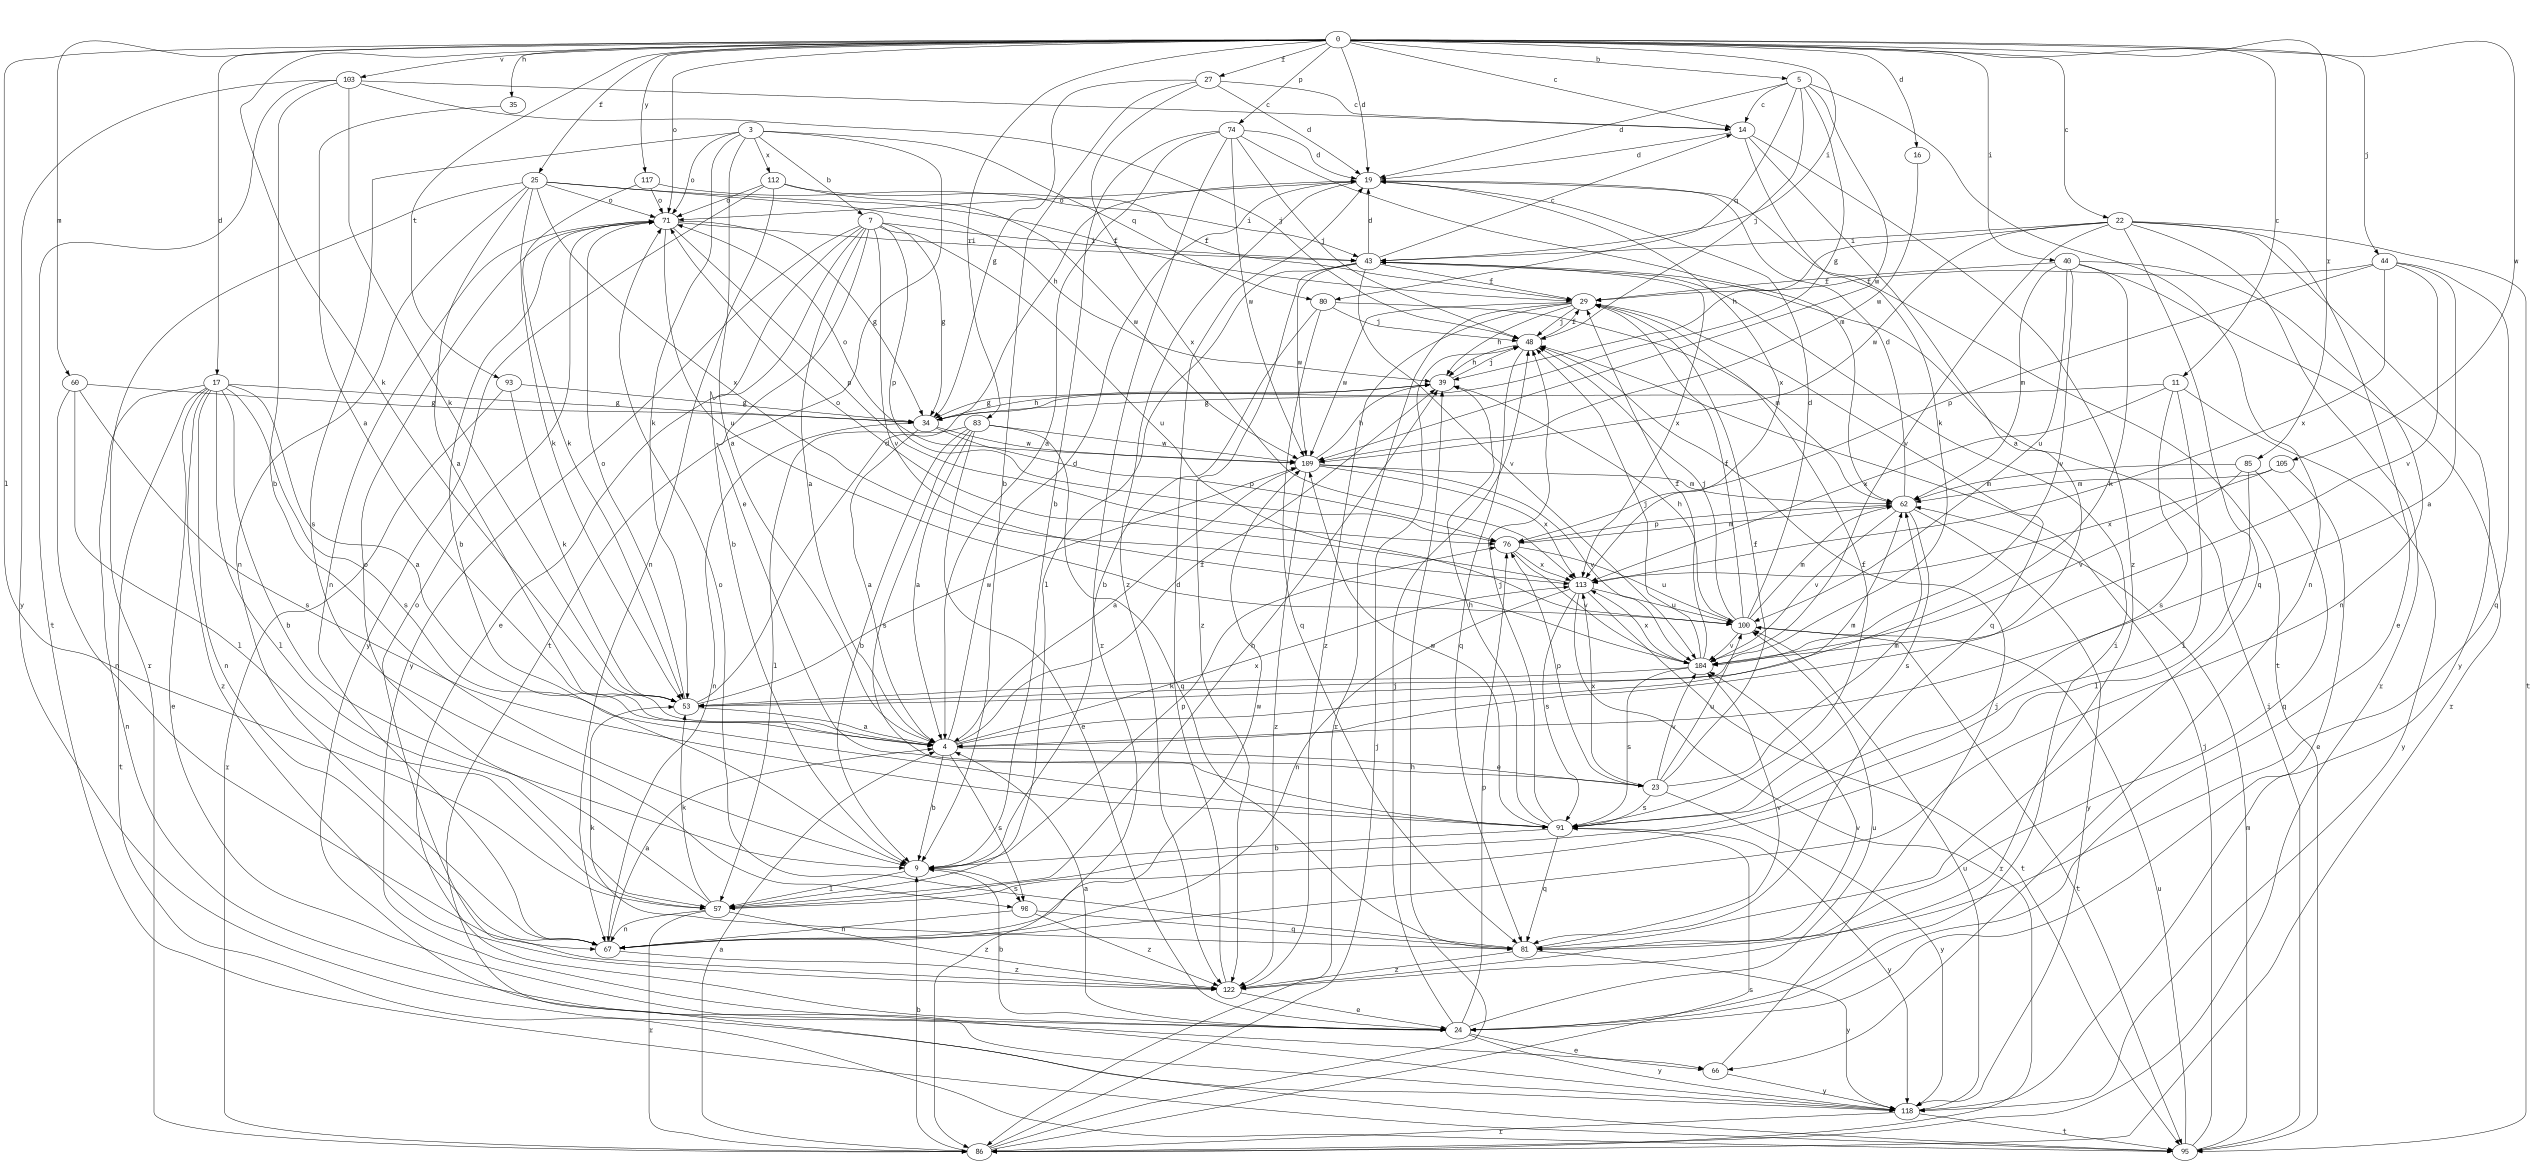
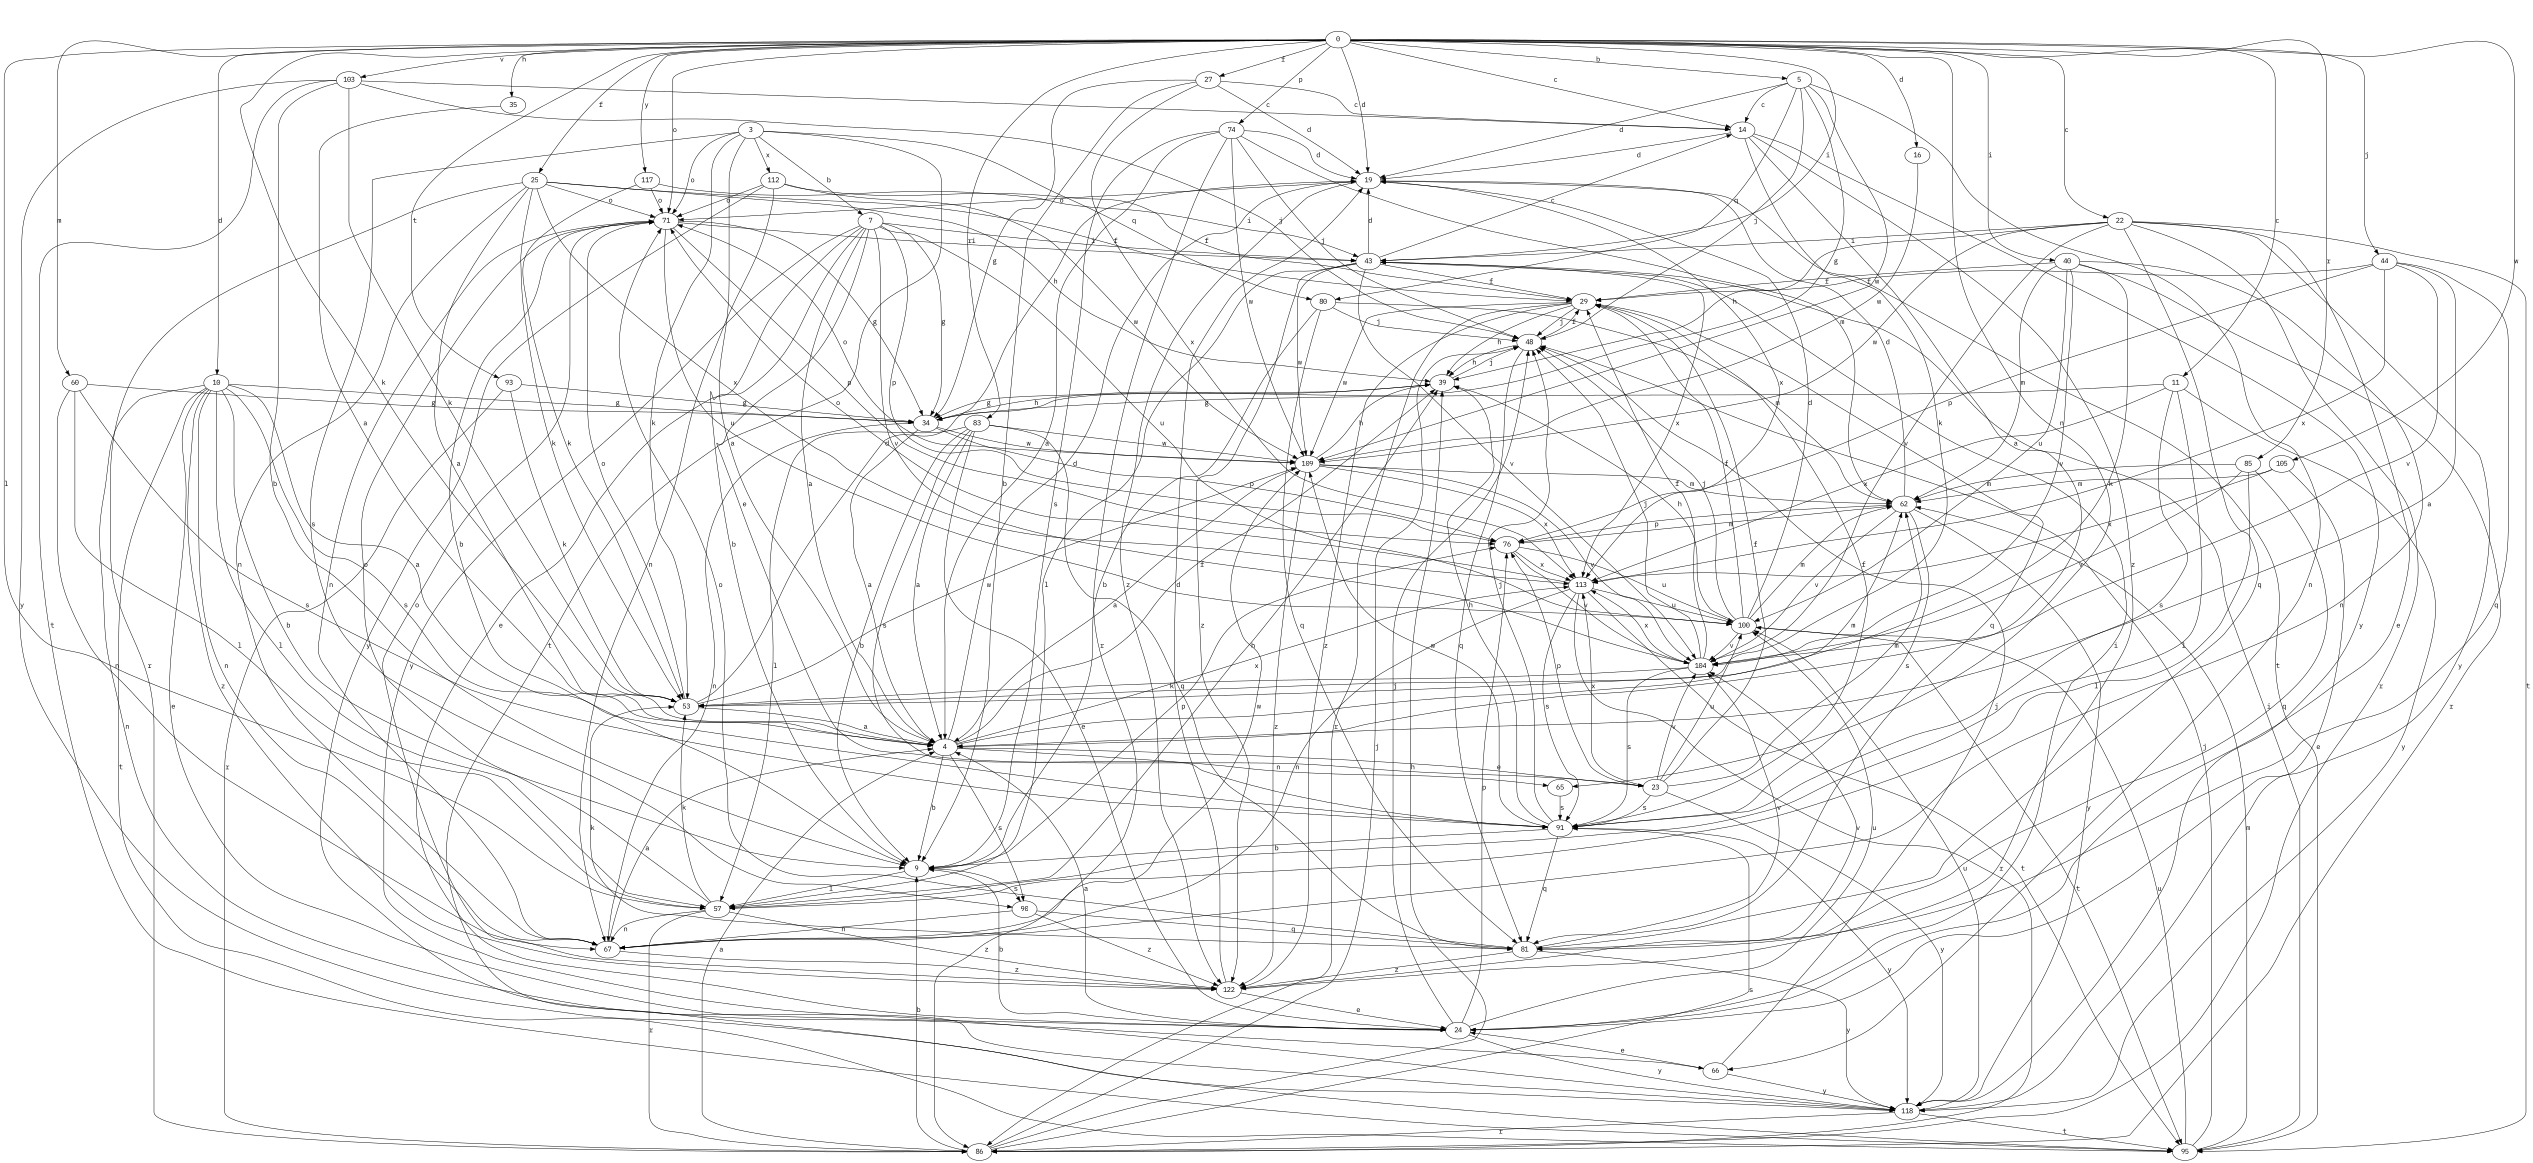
node "17": label "17" -> "10"
edge "74" -> "9": label "b" -> "s"
edge "14" -> "118": added, label "y"
node "65": added
edge "24" -> "66": reversed
